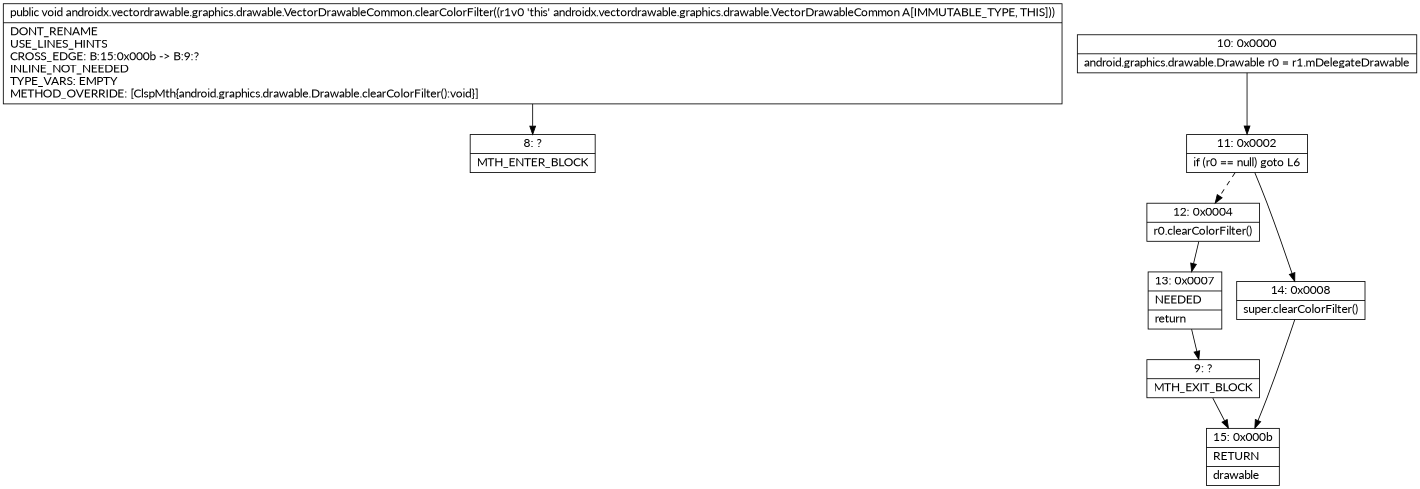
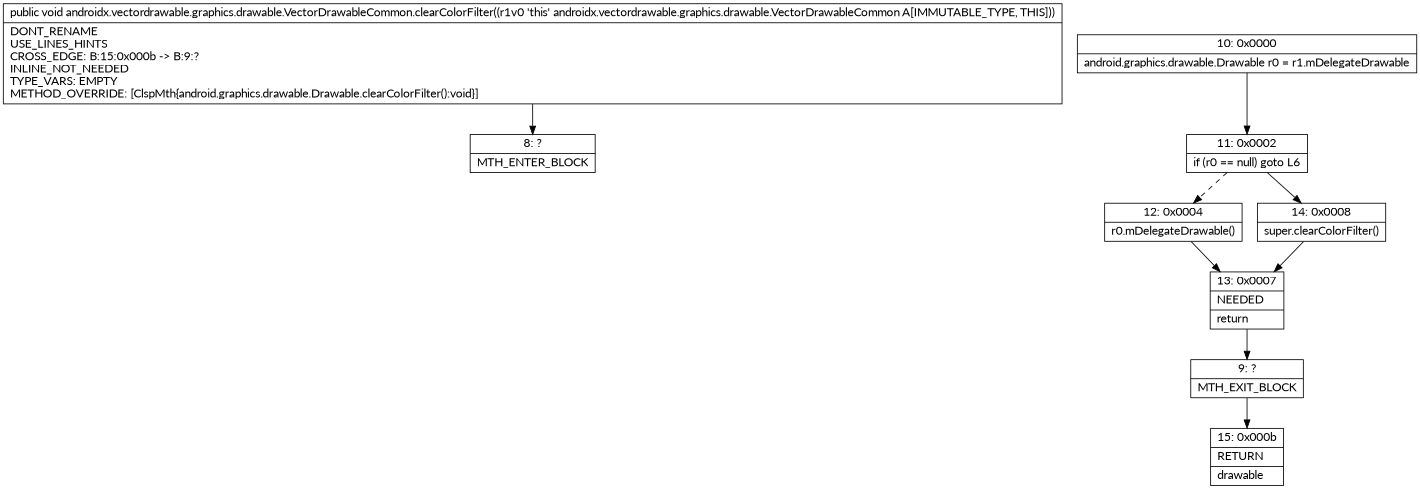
node "12: 0x0004": text "r0.clearColorFilter()" -> "r0.mDelegateDrawable()"
edge "14: 0x0008" -> "15: 0x000b": now "14: 0x0008" -> "13: 0x0007"
